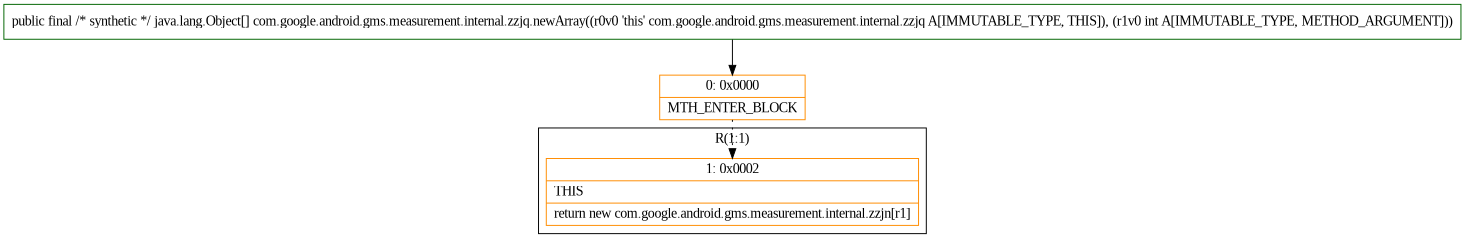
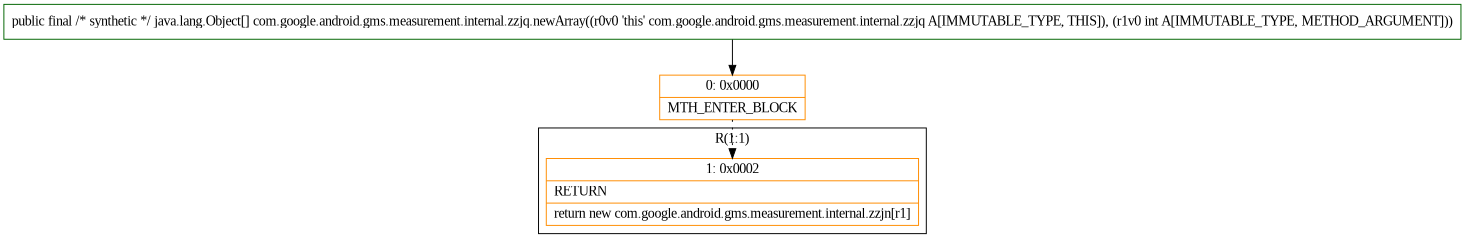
node "1: 0x0002": text "THIS" -> "RETURN"
